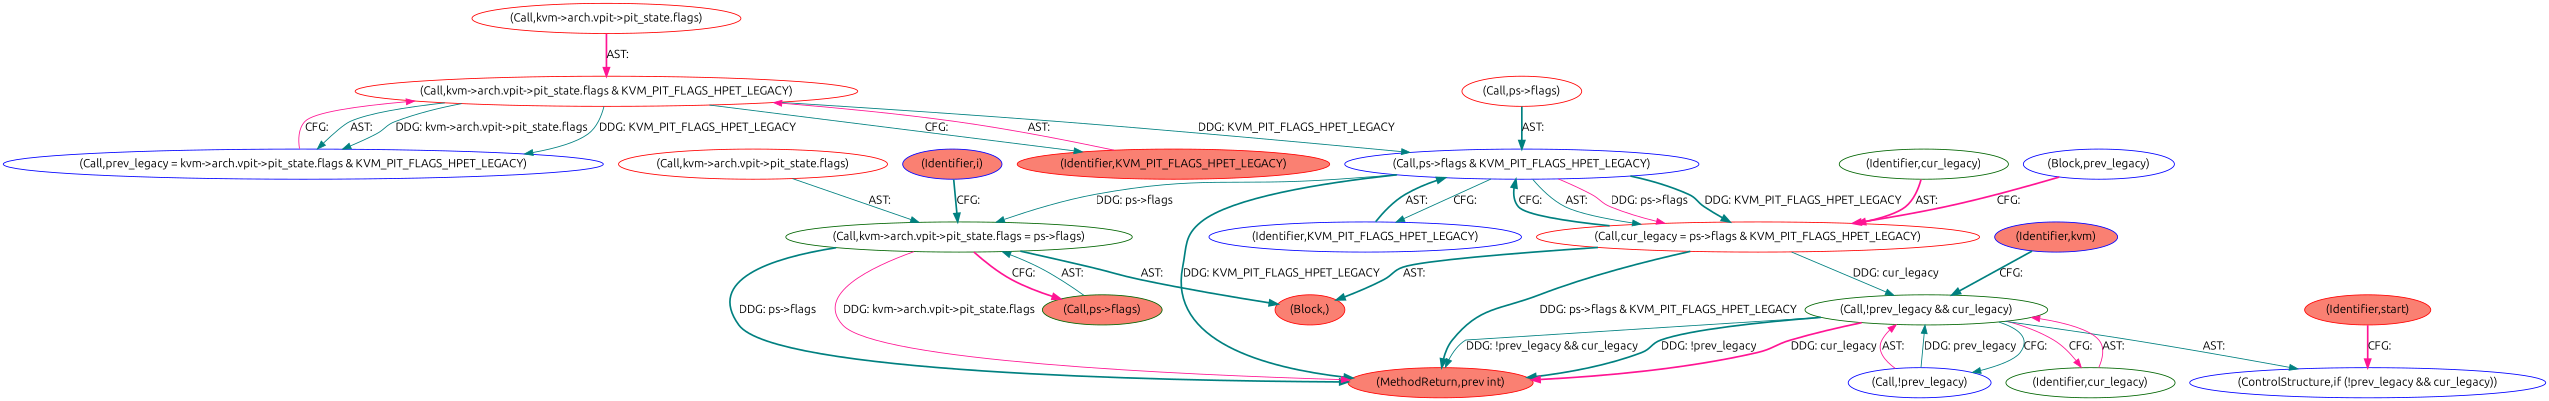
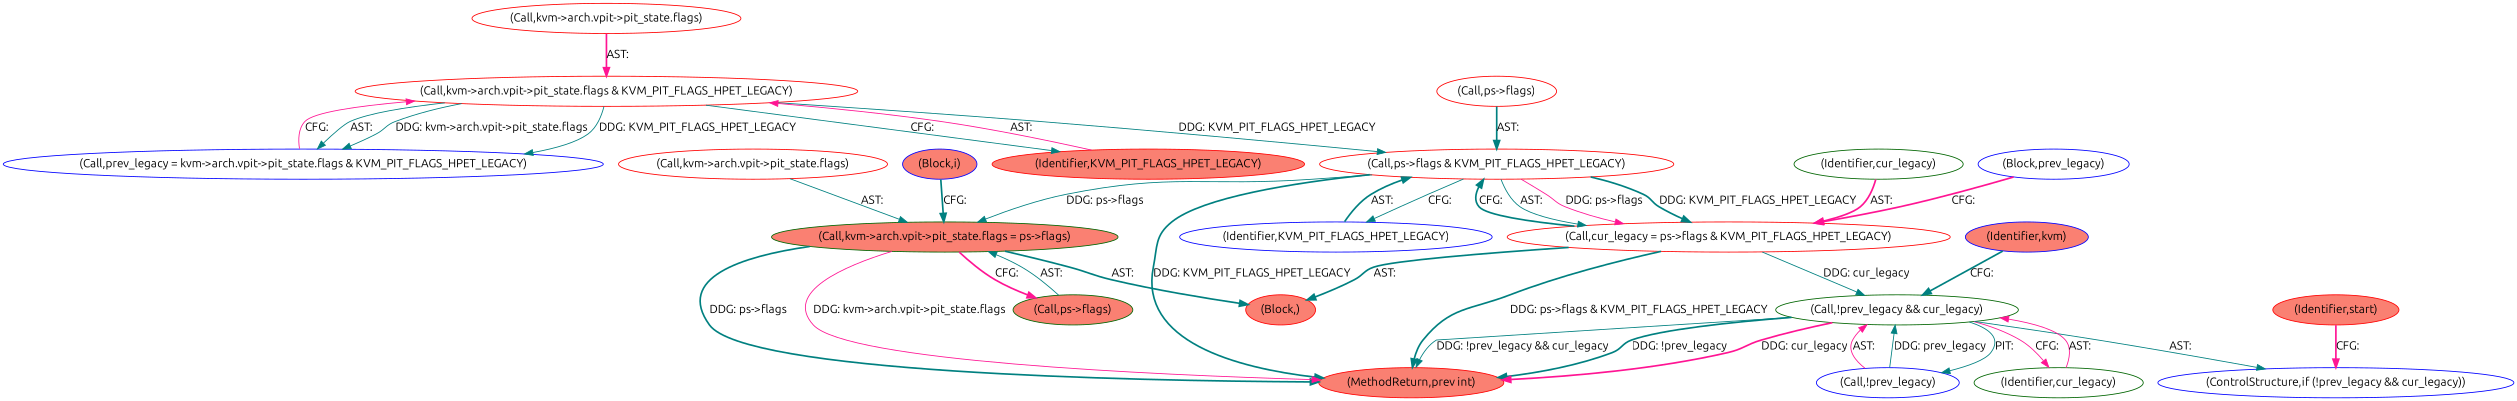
node "(Identifier,i)": label "(Identifier,i)" -> "(Block,i)"
node "(Call,ps->flags & KVM_PIT_FLAGS_HPET_LEGACY)": color blue -> red
node "(Call,kvm->arch.vpit->pit_state.flags = ps->flags)": fillcolor white -> salmon
edge "(Call,!prev_legacy && cur_legacy)" -> "(Call,!prev_legacy)": label "CFG: " -> "PIT: "
